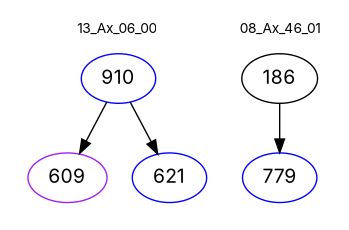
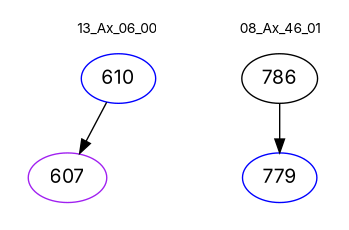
node "910": label "910" -> "610"
node "186": label "186" -> "786"
node "609": label "609" -> "607"
node "621": removed
